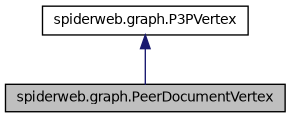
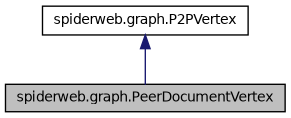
node "spiderweb.graph.P3PVertex": label "spiderweb.graph.P3PVertex" -> "spiderweb.graph.P2PVertex"
